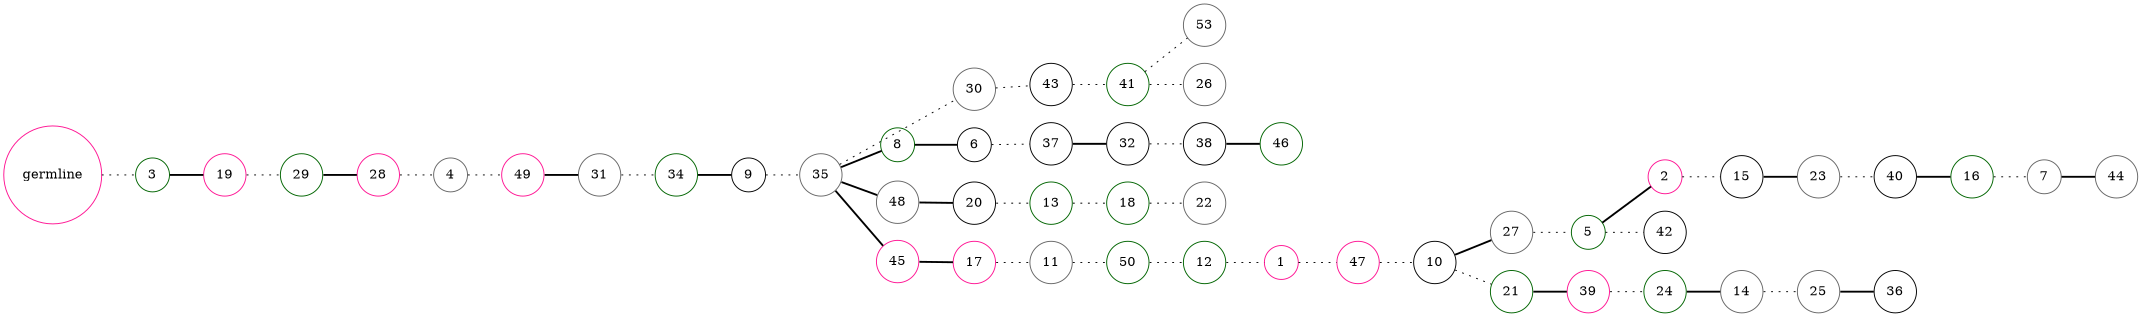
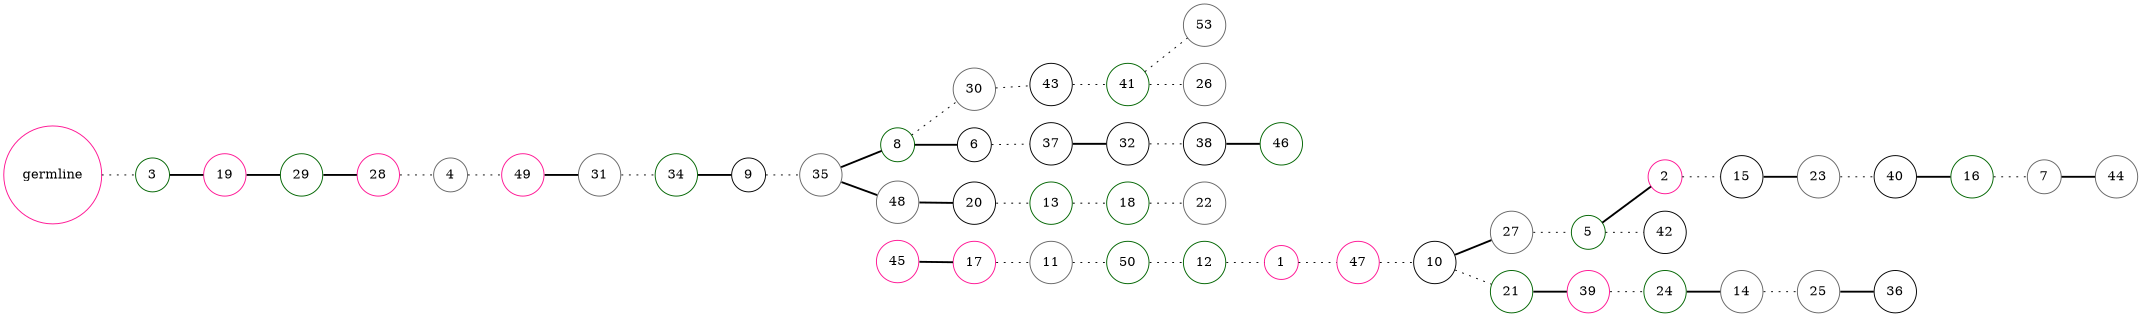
edge "30" -- "35": now "30" -- "8"
edge "19" -- "29": style dotted -> bold
edge "35" -- "45": removed
